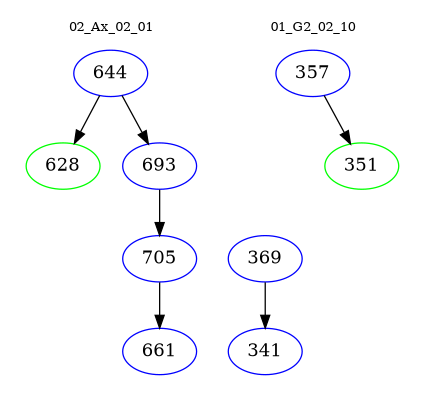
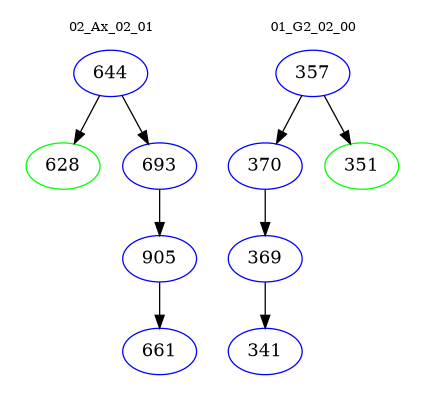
cluster "01_G2_02_10": label "01_G2_02_10" -> "01_G2_02_00"
node "370": added
node "705": label "705" -> "905"
